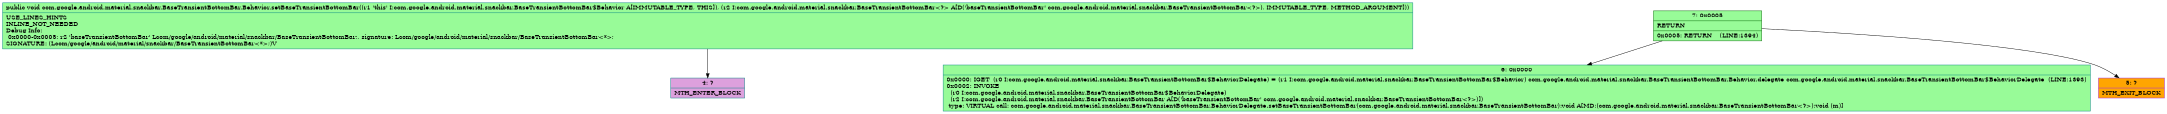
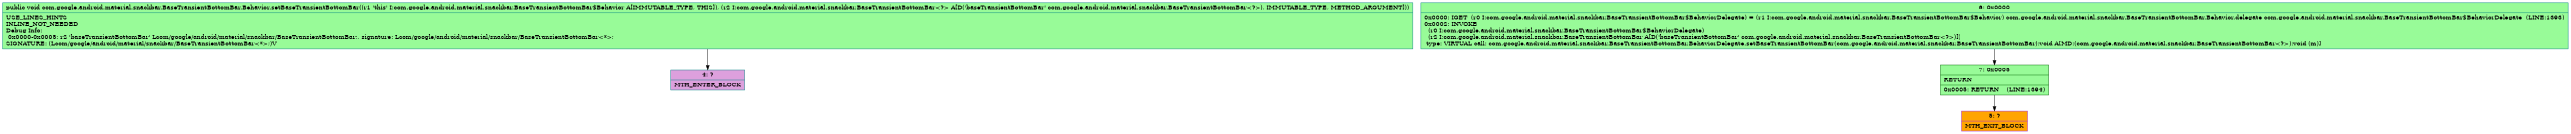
edge "7: 0x0005" -> "6: 0x0000": reversed
